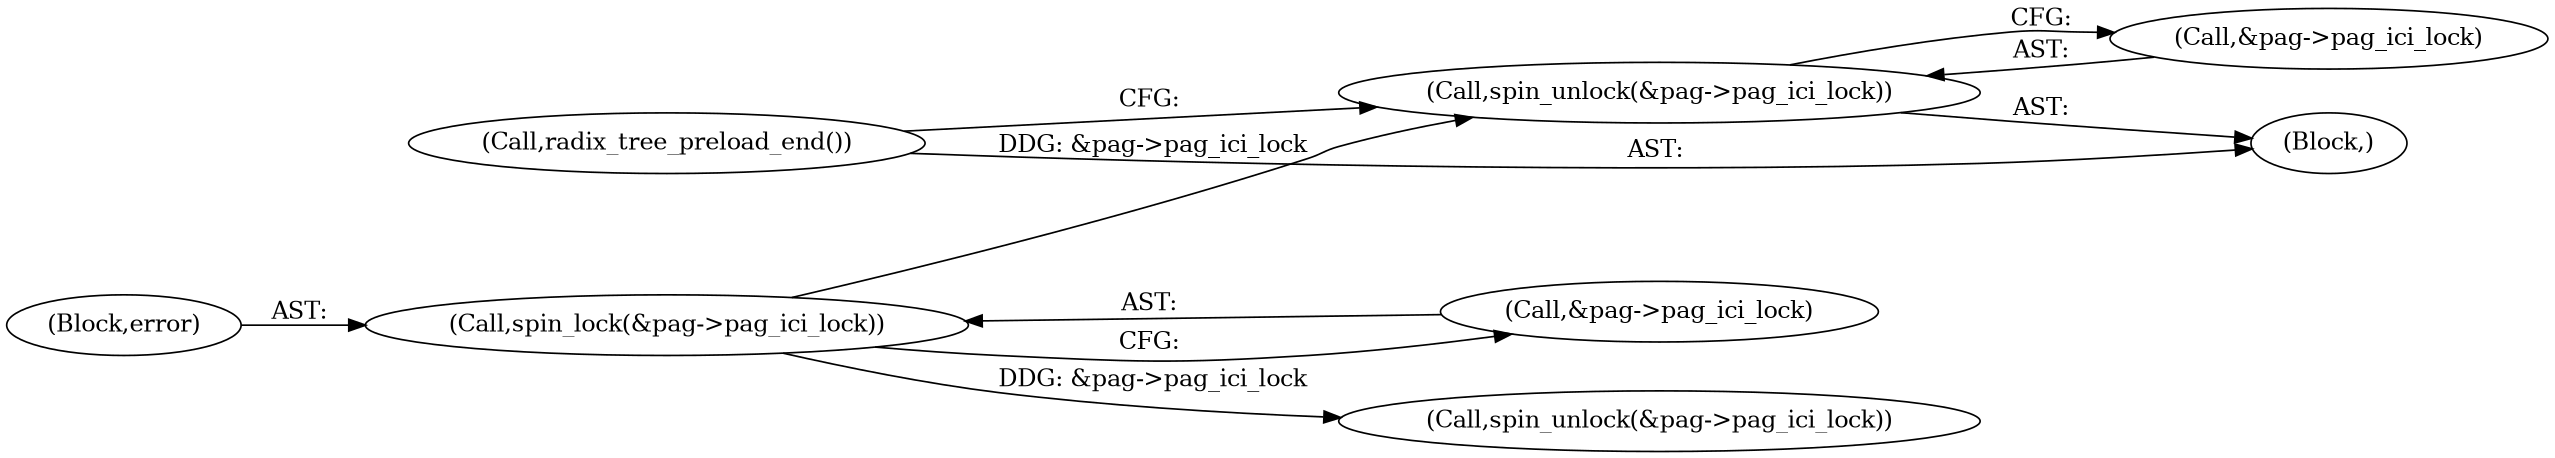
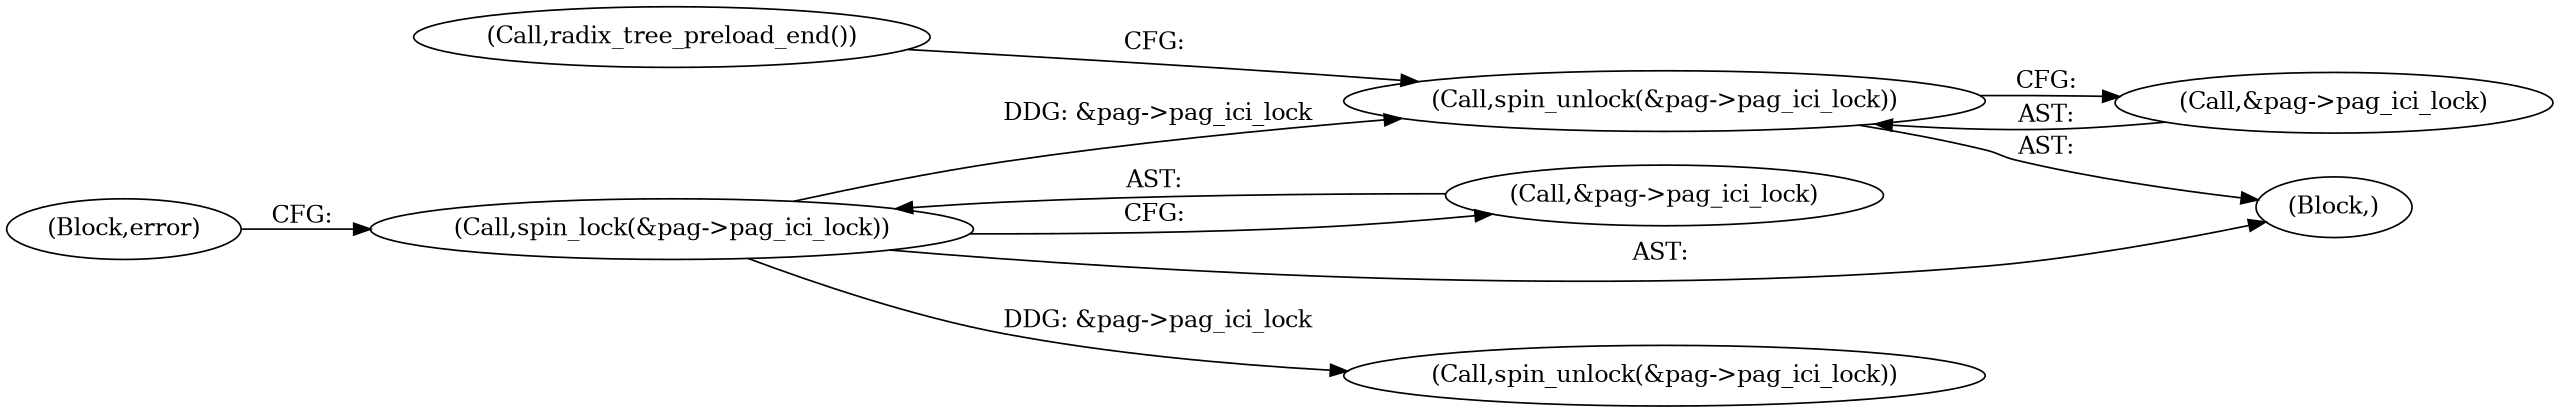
edge "(Call,radix_tree_preload_end())" -> "(Block,)": now "(Call,spin_lock(&pag->pag_ici_lock))" -> "(Block,)"
edge "(Block,error)" -> "(Call,spin_lock(&pag->pag_ici_lock))": label "AST: " -> "CFG: "
